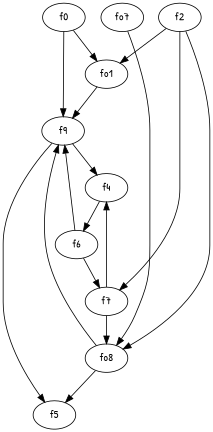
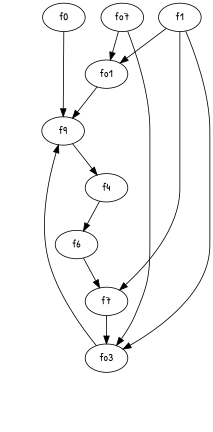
node "f2": label "f2" -> "f1"
edge "f0" -> "fo1": now "fo7" -> "fo1"
edge "f6" -> "f9": removed
edge "f7" -> "f4": removed
node "fo8": label "fo8" -> "fo3"
node "f5": removed
